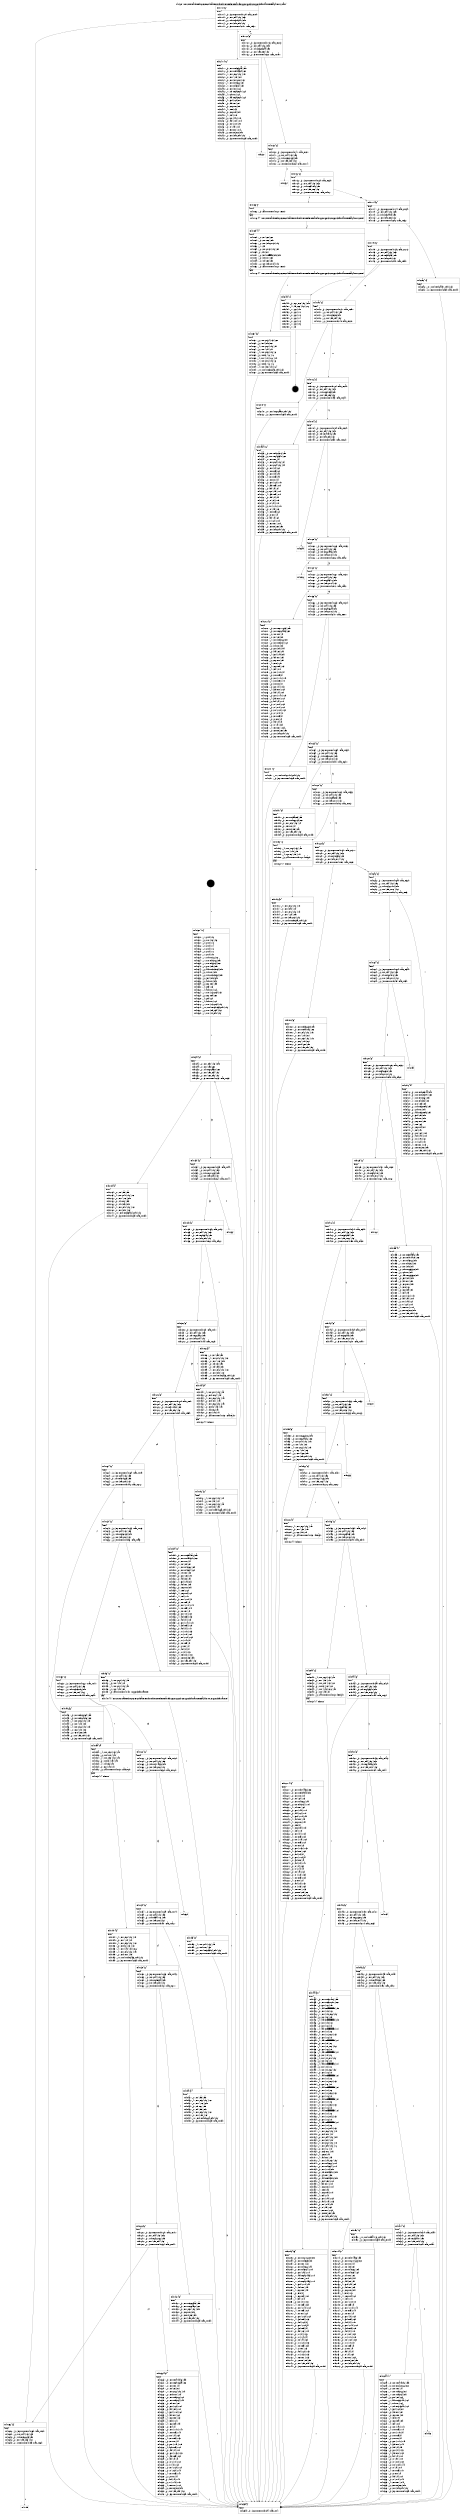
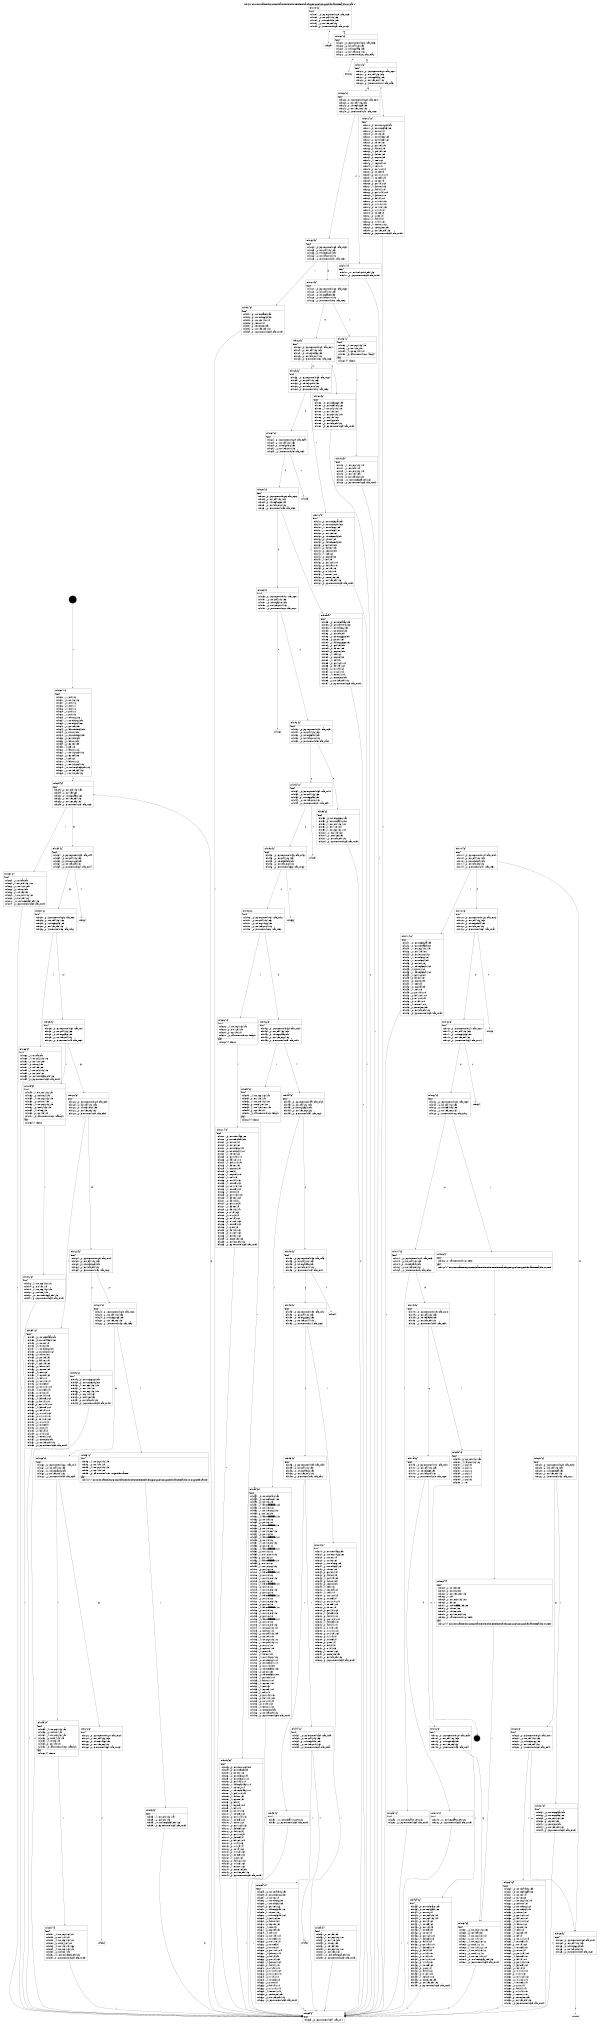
edge "0x4017c8 [28]" -> "0x4017e4 [28]": now "0x4017c8 [28]" -> "0x401e57 [53]"
node "0x401694 [28]": removed
